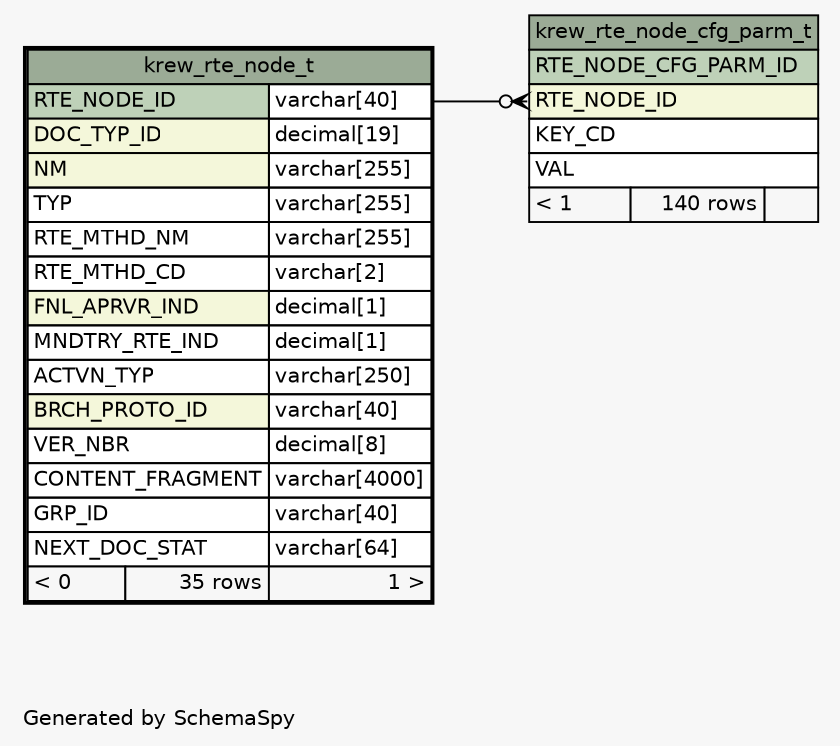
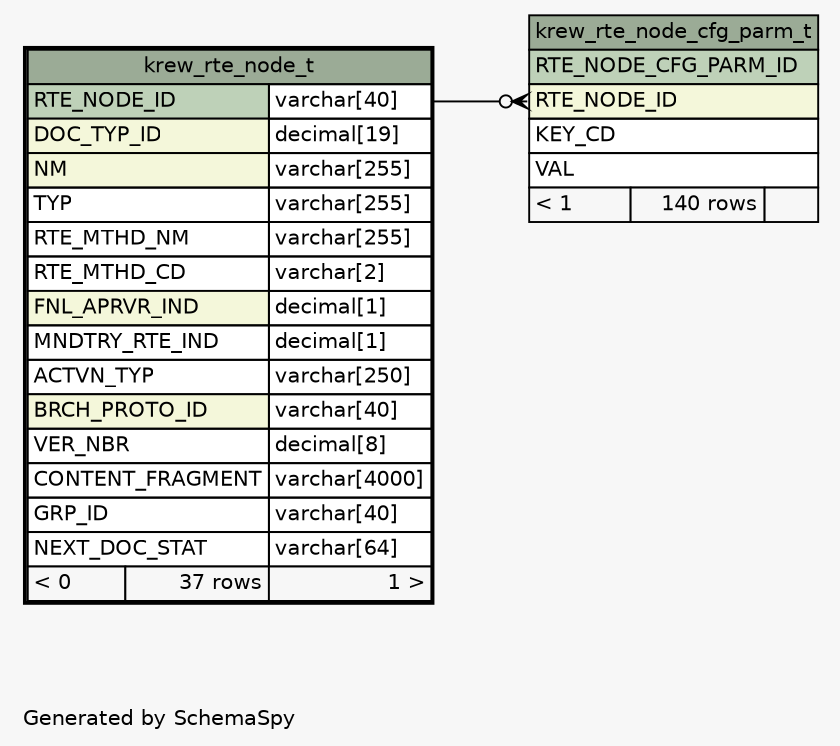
node "krew_rte_node_t": text "35 rows" -> "37 rows"
